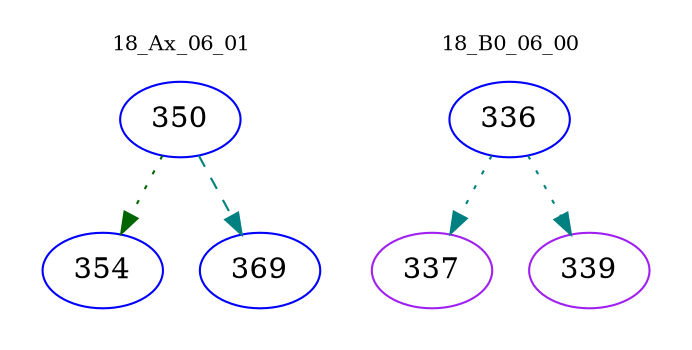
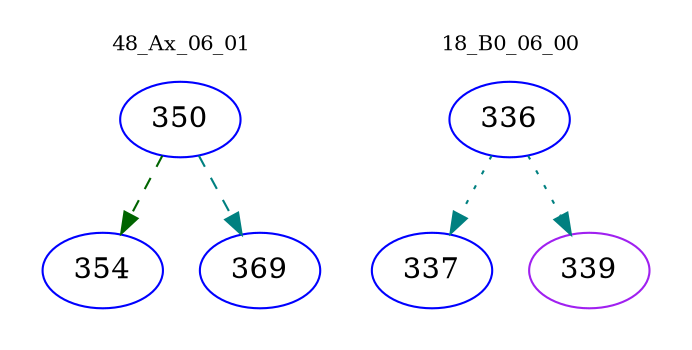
cluster "18_Ax_06_01": label "18_Ax_06_01" -> "48_Ax_06_01"
edge "350" -> "354": style dotted -> dashed
node "337": color purple -> blue
